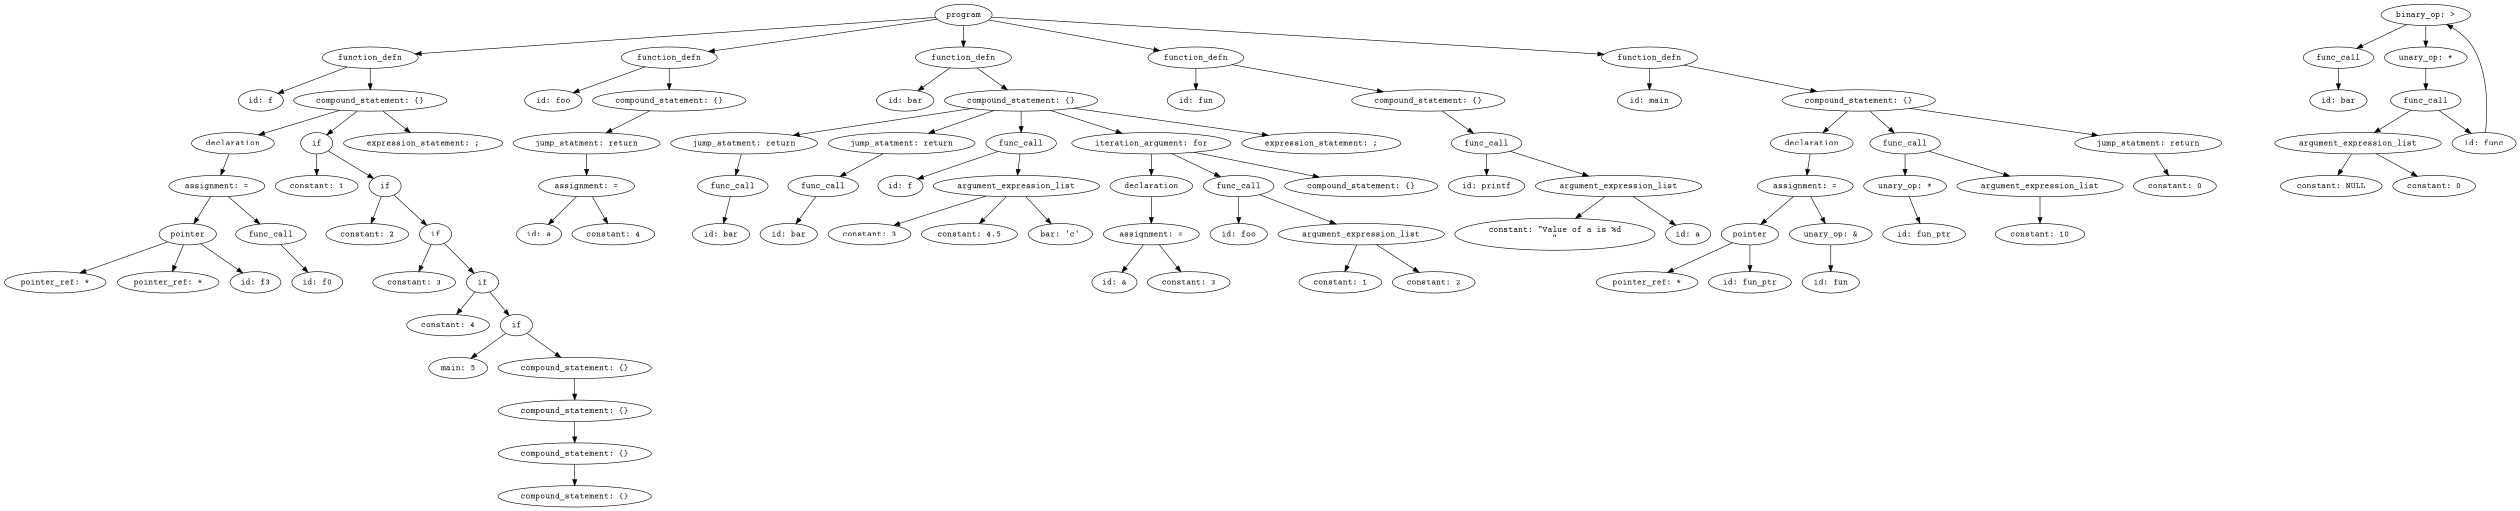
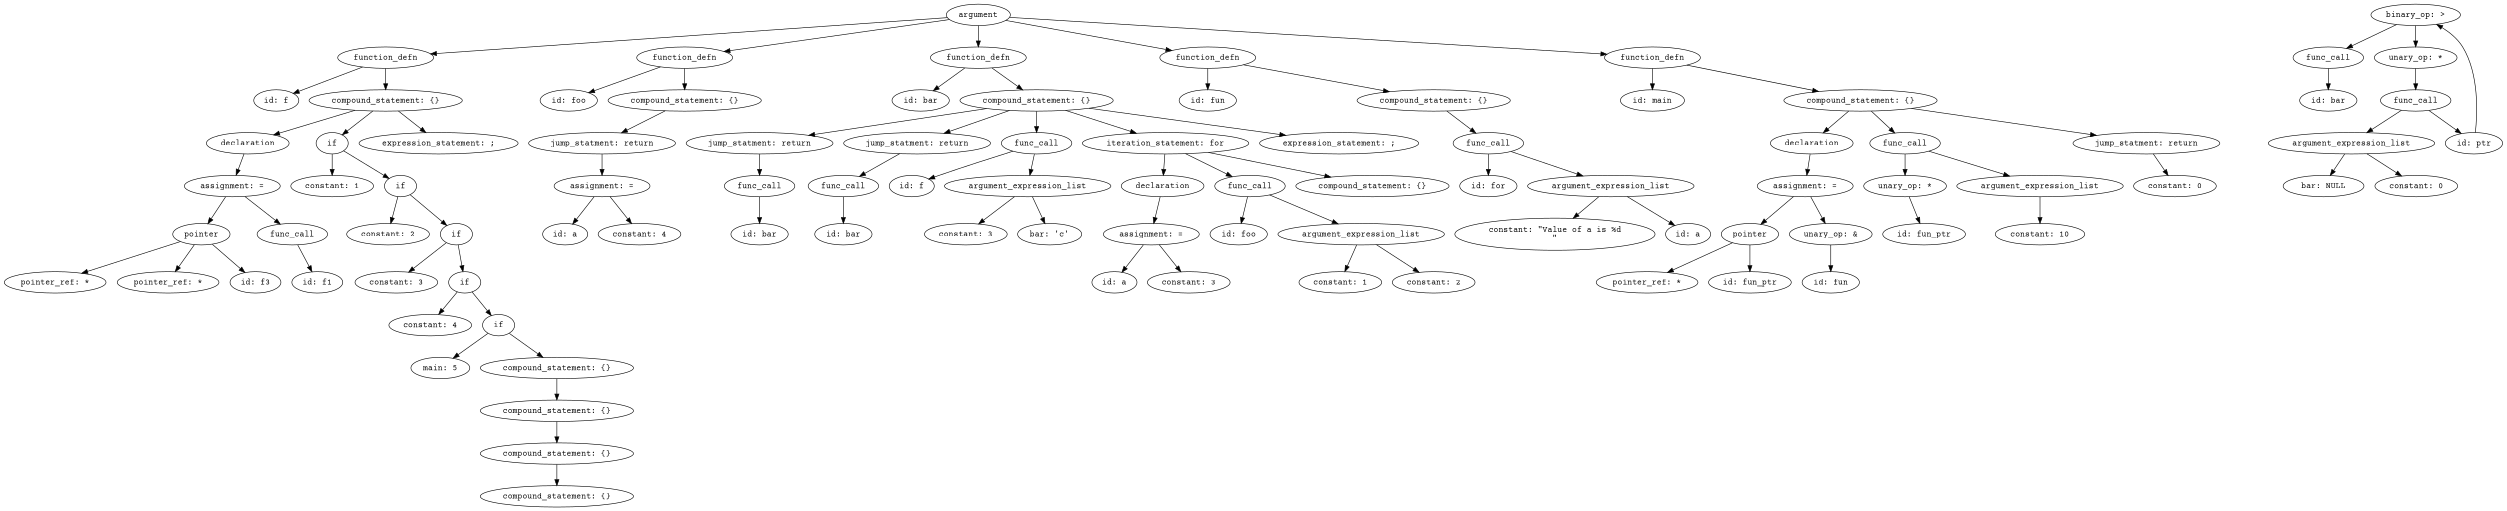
node "program": label "program" -> "argument"
node "iteration_argument: for": label "iteration_argument: for" -> "iteration_statement: for"
node "id: func": label "id: func" -> "id: ptr"
node "id: printf": label "id: printf" -> "id: for"
node "constant: NULL": label "constant: NULL" -> "bar: NULL"
node "constant: 4.5": removed
node "id: f0": label "id: f0" -> "id: f1"
